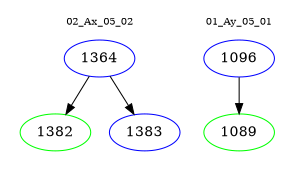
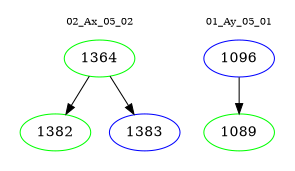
node "1364": color blue -> green
